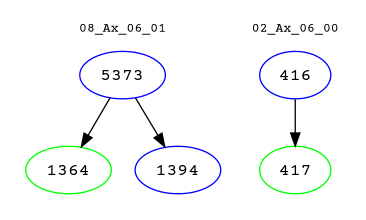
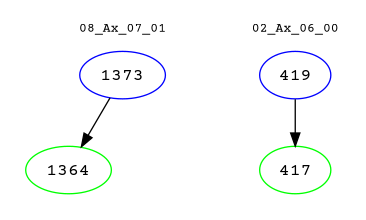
cluster "08_Ax_06_01": label "08_Ax_06_01" -> "08_Ax_07_01"
node "5373": label "5373" -> "1373"
node "416": label "416" -> "419"
node "1394": removed
